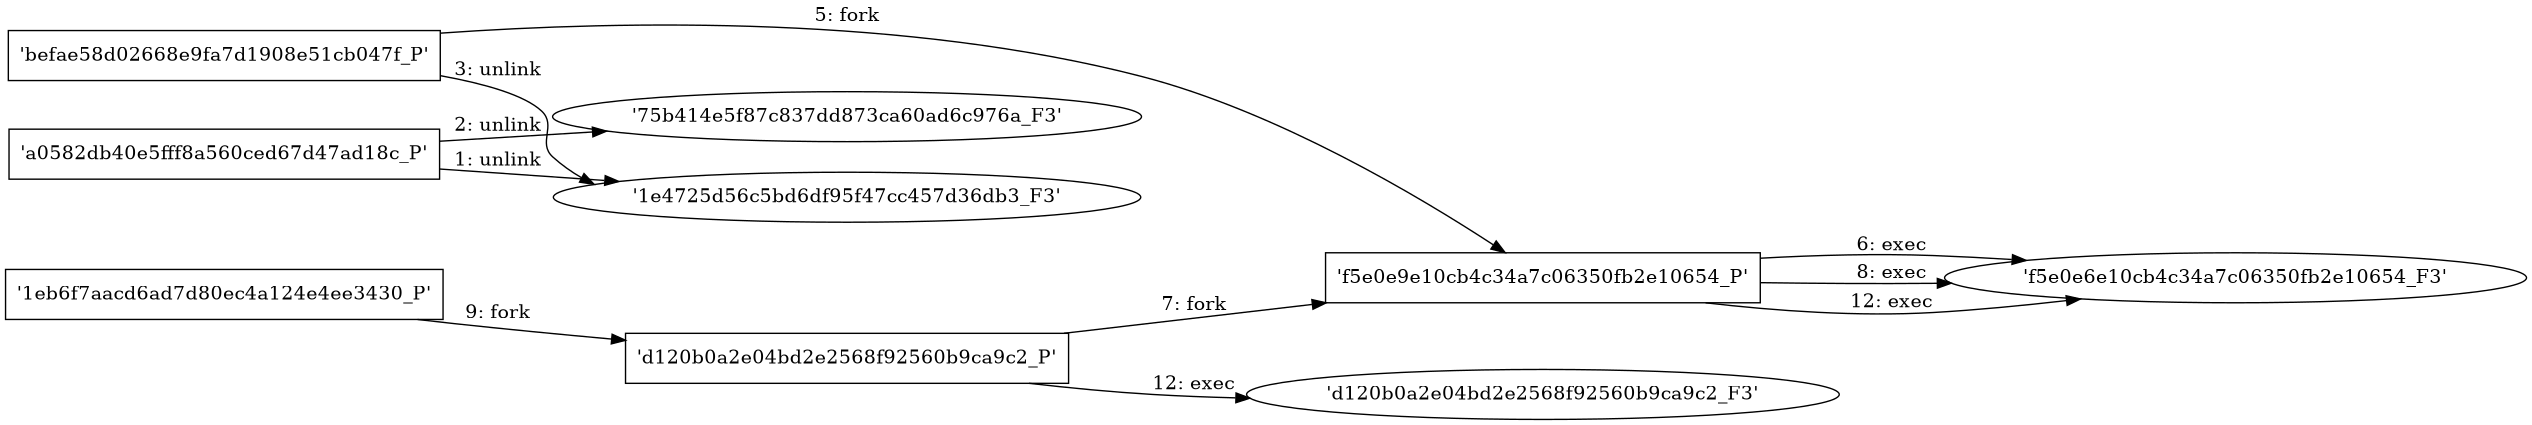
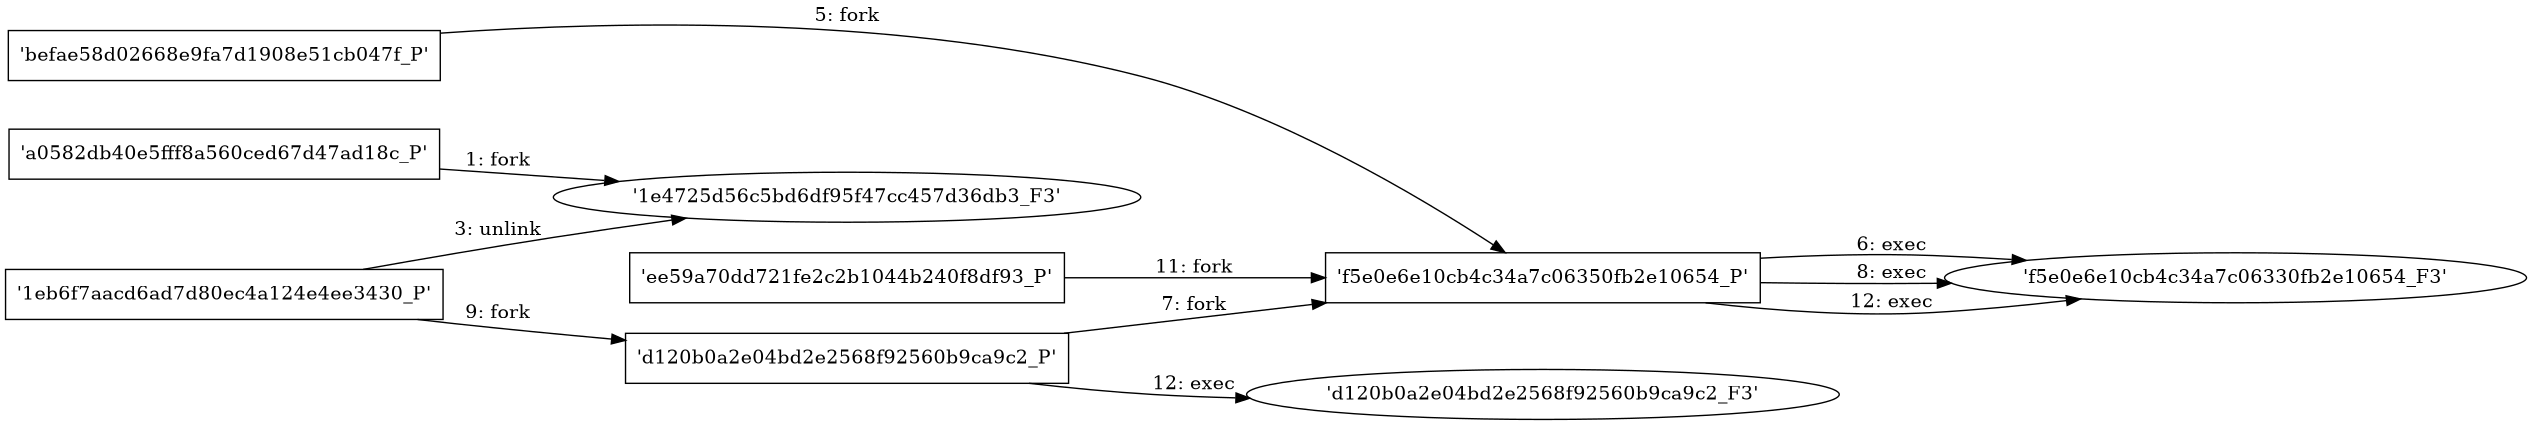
edge "'befae58d02668e9fa7d1908e51cb047f_P'" -> "'1e4725d56c5bd6df95f47cc457d36db3_F3'": now "'1eb6f7aacd6ad7d80ec4a124e4ee3430_P'" -> "'1e4725d56c5bd6df95f47cc457d36db3_F3'"
node "'75b414e5f87c837dd873ca60ad6c976a_F3'": removed
edge "'a0582db40e5fff8a560ced67d47ad18c_P'" -> "'1e4725d56c5bd6df95f47cc457d36db3_F3'": label "1: unlink" -> "1: fork"
node "'ee59a70dd721fe2c2b1044b240f8df93_P'": added
node "'f5e0e9e10cb4c34a7c06350fb2e10654_P'": label "'f5e0e9e10cb4c34a7c06350fb2e10654_P'" -> "'f5e0e6e10cb4c34a7c06350fb2e10654_P'"
node "'f5e0e6e10cb4c34a7c06350fb2e10654_F3'": label "'f5e0e6e10cb4c34a7c06350fb2e10654_F3'" -> "'f5e0e6e10cb4c34a7c06330fb2e10654_F3'"
